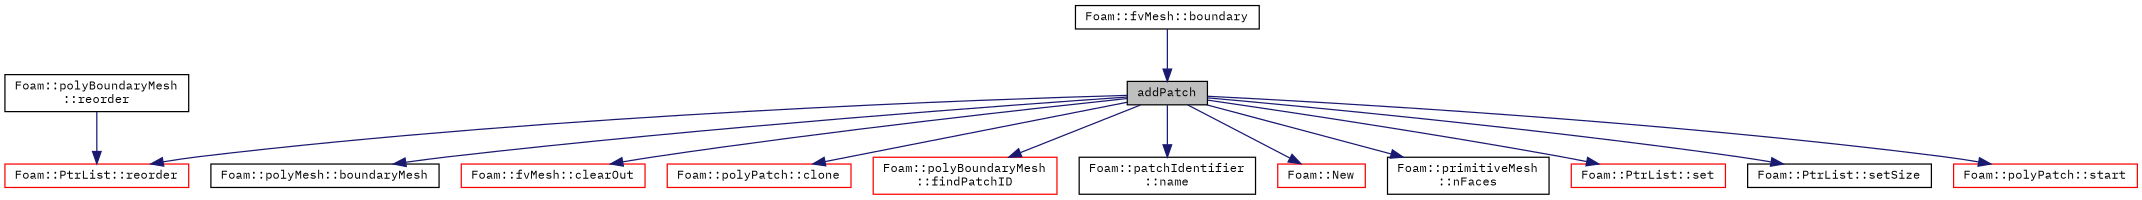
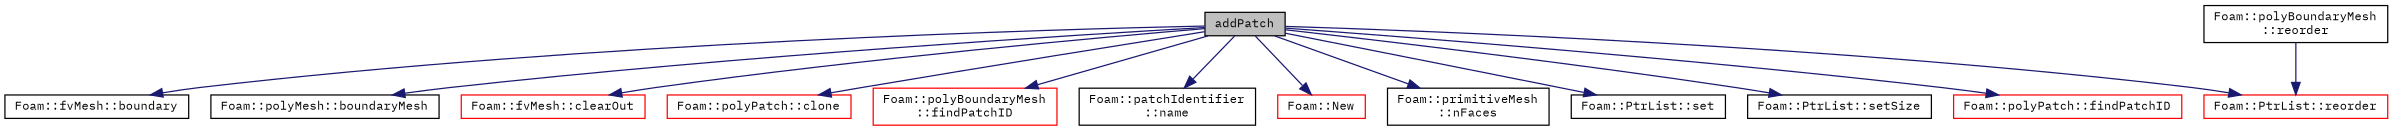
edge "Foam::fvMesh::boundary" -> "addPatch": reversed
node "Foam::PtrList::set": color red -> black
node "Foam::polyPatch::start": label "Foam::polyPatch::start" -> "Foam::polyPatch::findPatchID"
